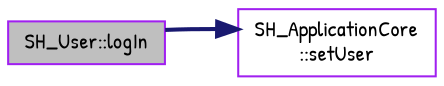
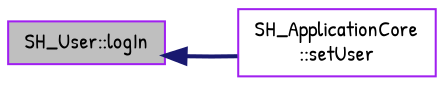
edge "SH_User::logIn" -> "SH_ApplicationCore ::setUser": reversed
